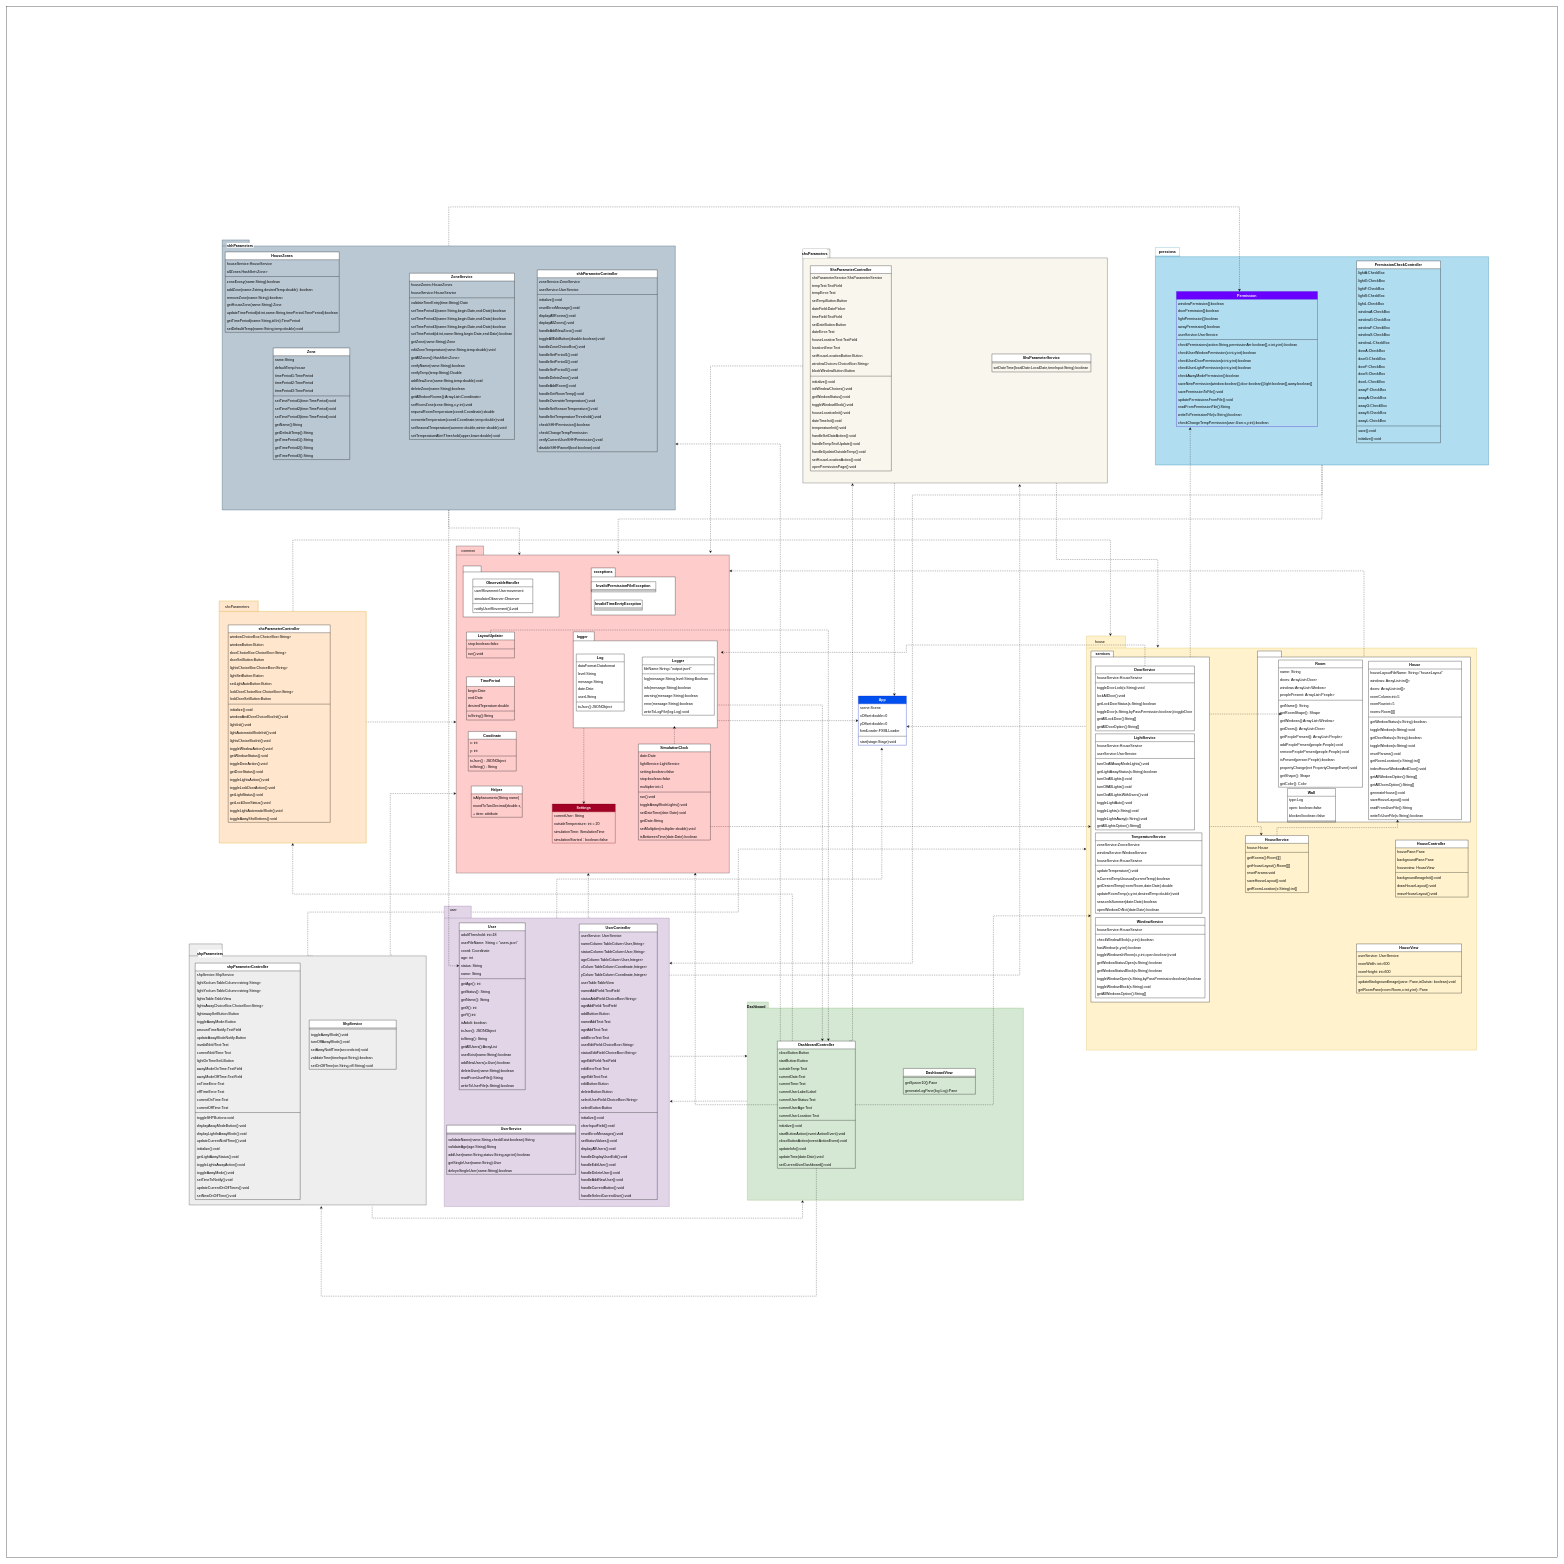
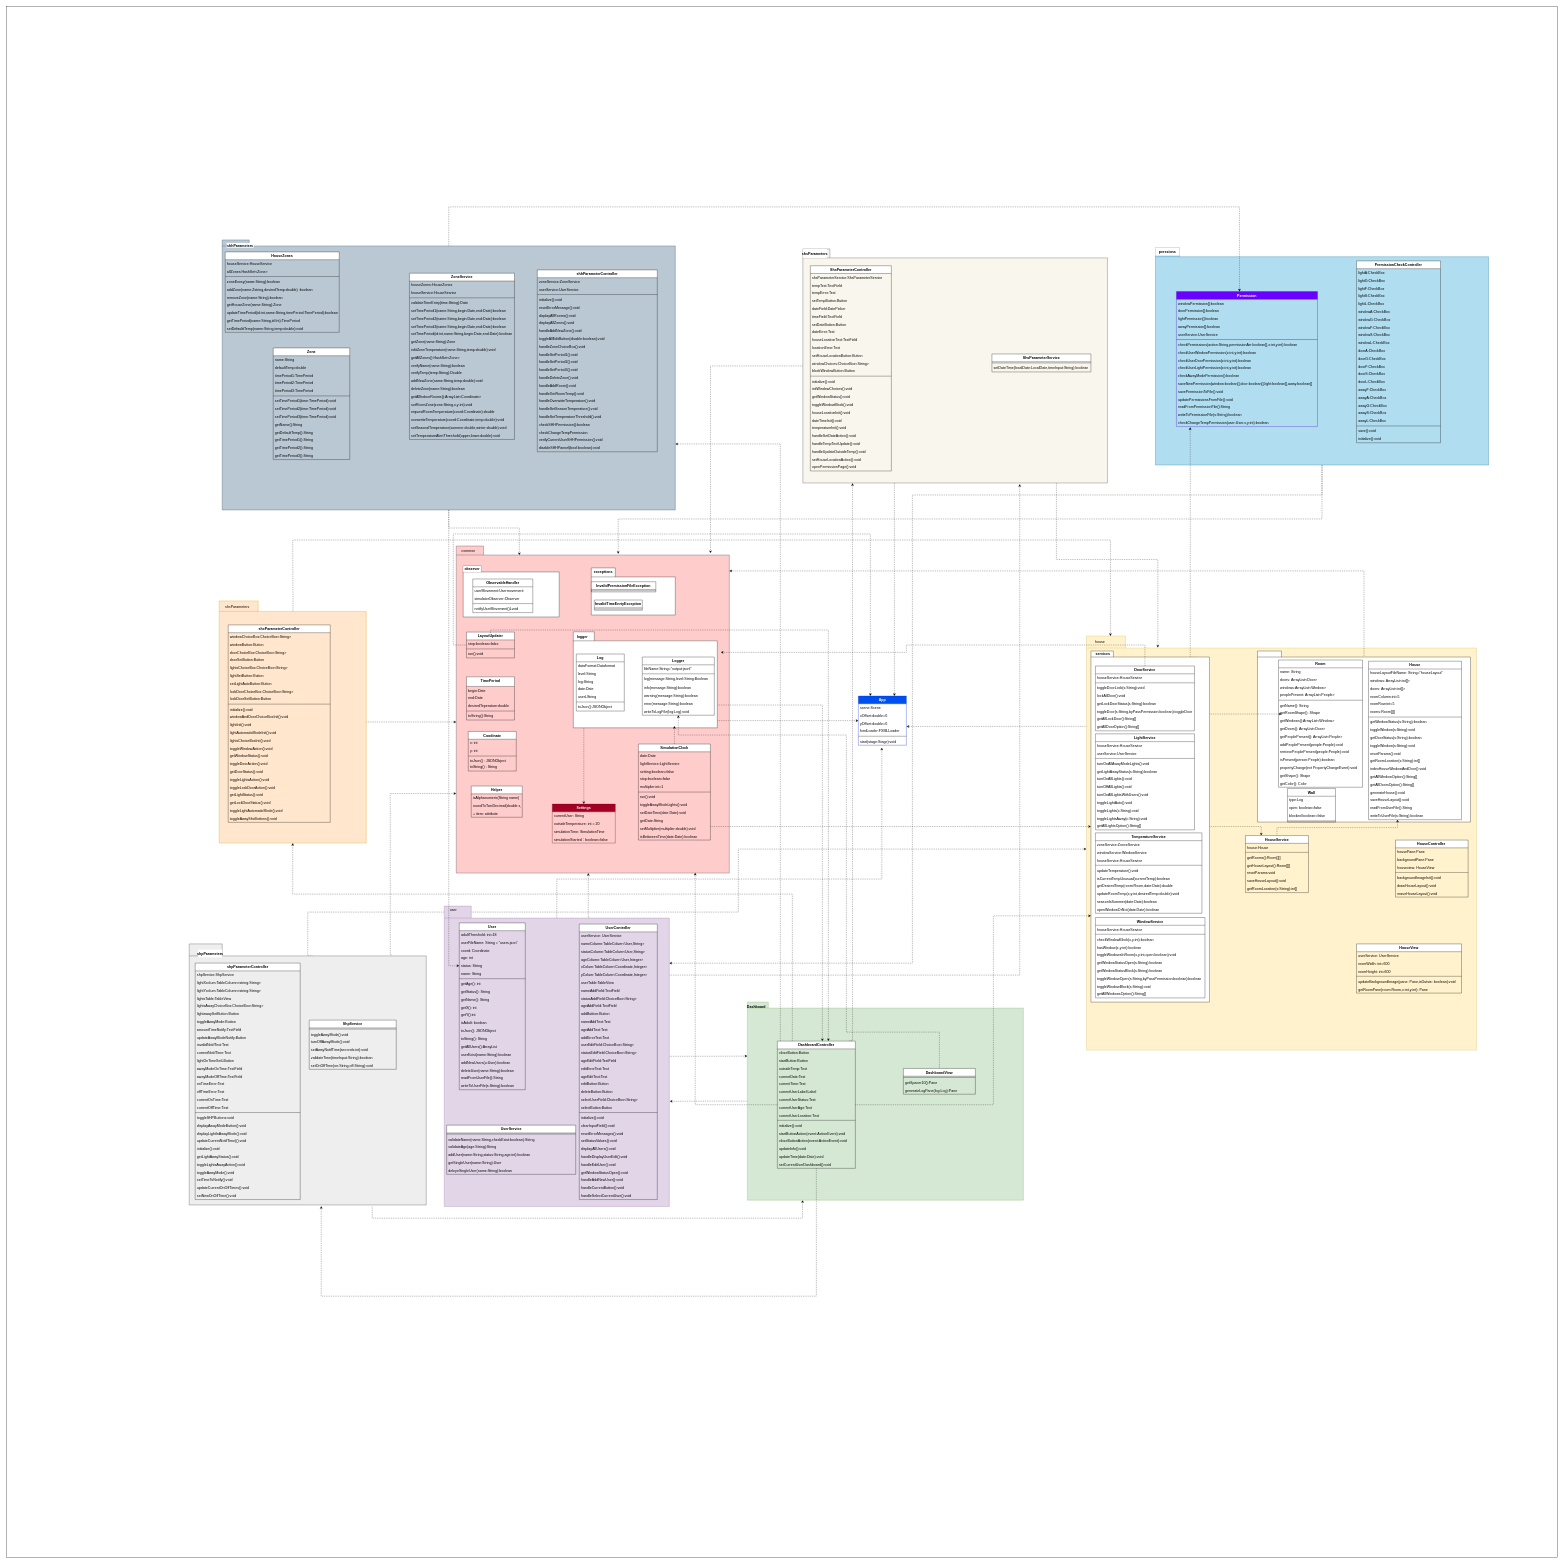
node "defaultTemp:house": label "defaultTemp:house" -> "defaultTemp:double"
node "observer": added
node "message:String": label "message:String" -> "log:String"
edge "LayoutUpdater" -> "App": added
edge "DashboardView" -> "writeToLogFile(log:Log):void": added
node "handleDeleteUser():void": label "handleDeleteUser():void" -> "getWindowStatusOpen():void"
